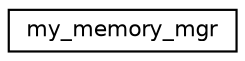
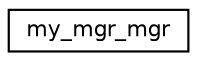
node "my_memory_mgr": label "my_memory_mgr" -> "my_mgr_mgr"
